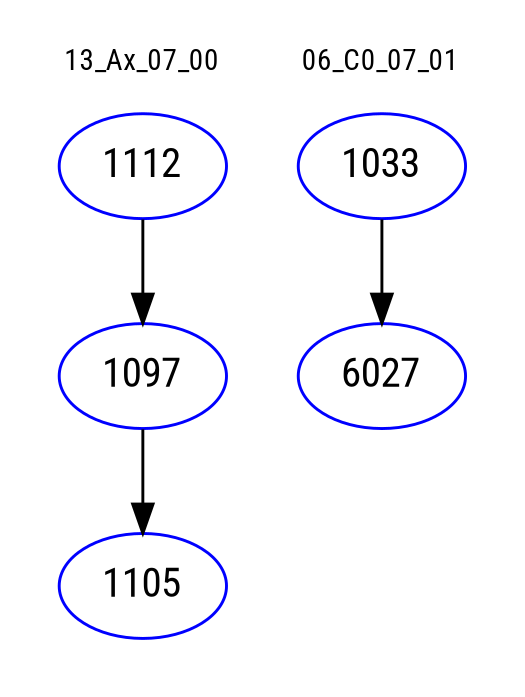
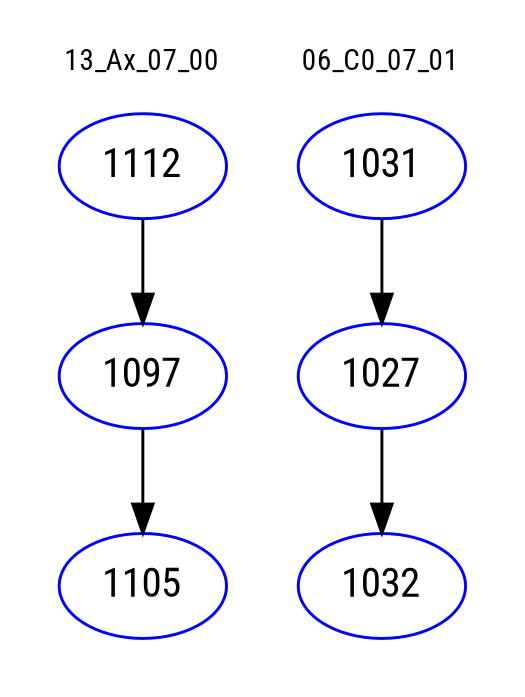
node "1033": label "1033" -> "1031"
node "6027": label "6027" -> "1027"
node "1032": added
